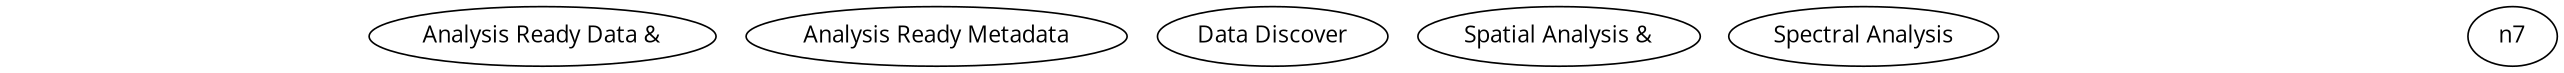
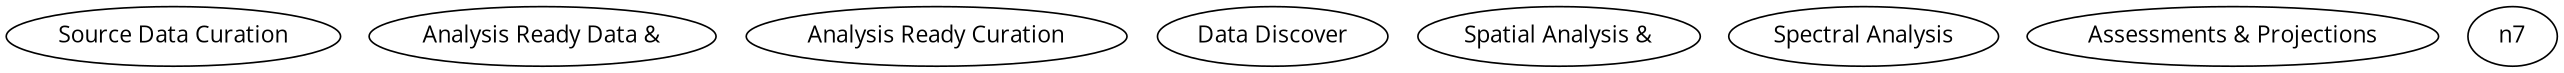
node "Source Data Curation": added
node "Analysis Ready Metadata": label "Analysis Ready Metadata" -> "Analysis Ready Curation"
node "Assessments & Projections": added
